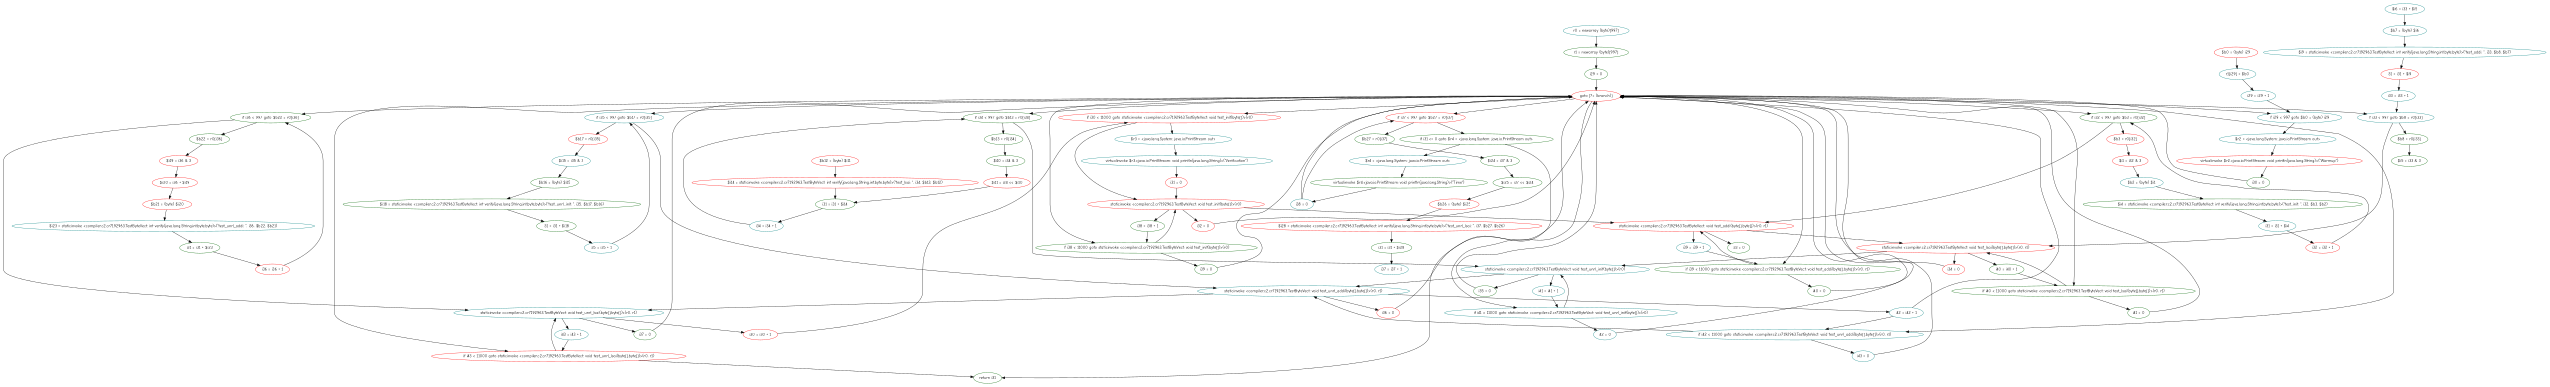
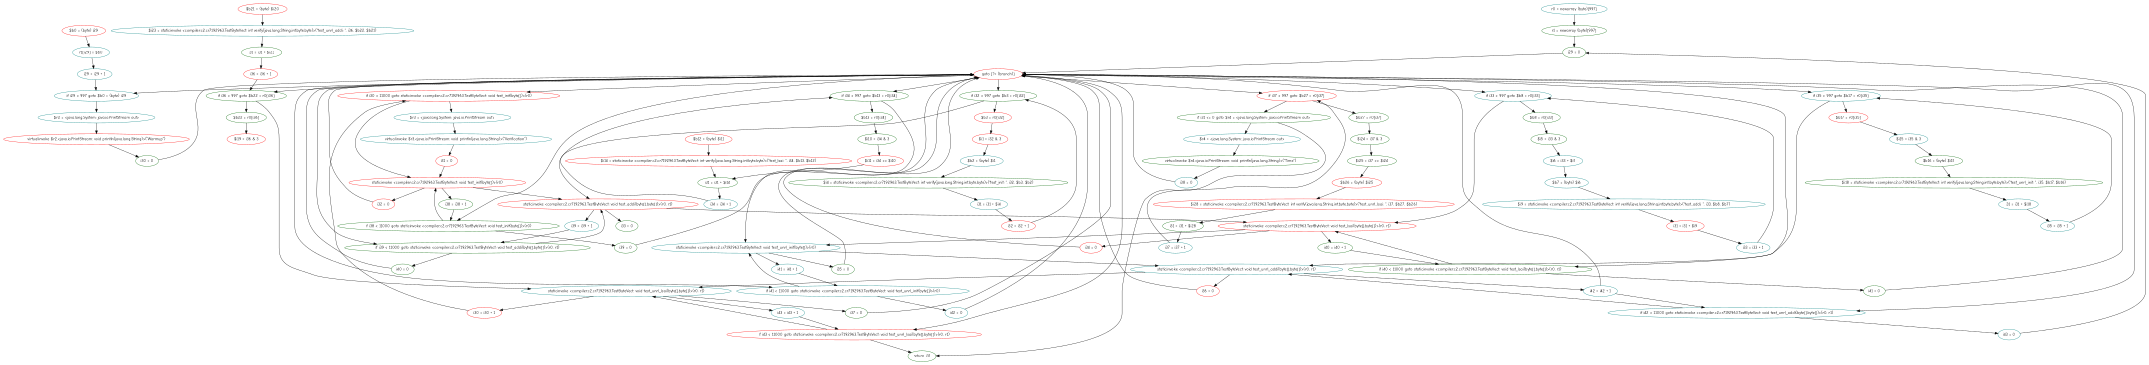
edge "i38 = 0" -> "if i37 < 997 goto $b27 = r0[i37]": now "i37 = i37 + 1" -> "if i37 < 997 goto $b27 = r0[i37]"
edge "$i5 = i33 & 3" -> "$i6 = i33 + $i5": added
edge "i43 = 0" -> "goto [?= (branch)]": now "i43 = 0" -> "i29 = 0"
node "$i20 = i36 + $i19": removed
node "i31 = i31 + $i18": color darkgreen -> teal
